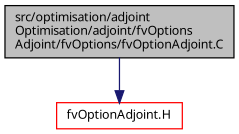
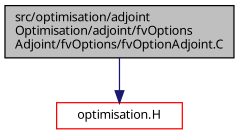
node "fvOptionAdjoint.H": label "fvOptionAdjoint.H" -> "optimisation.H"
